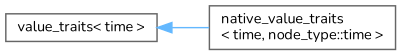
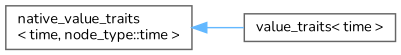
edge "native_value_traits < time, node_type::time >" -> "value_traits< time >": reversed
